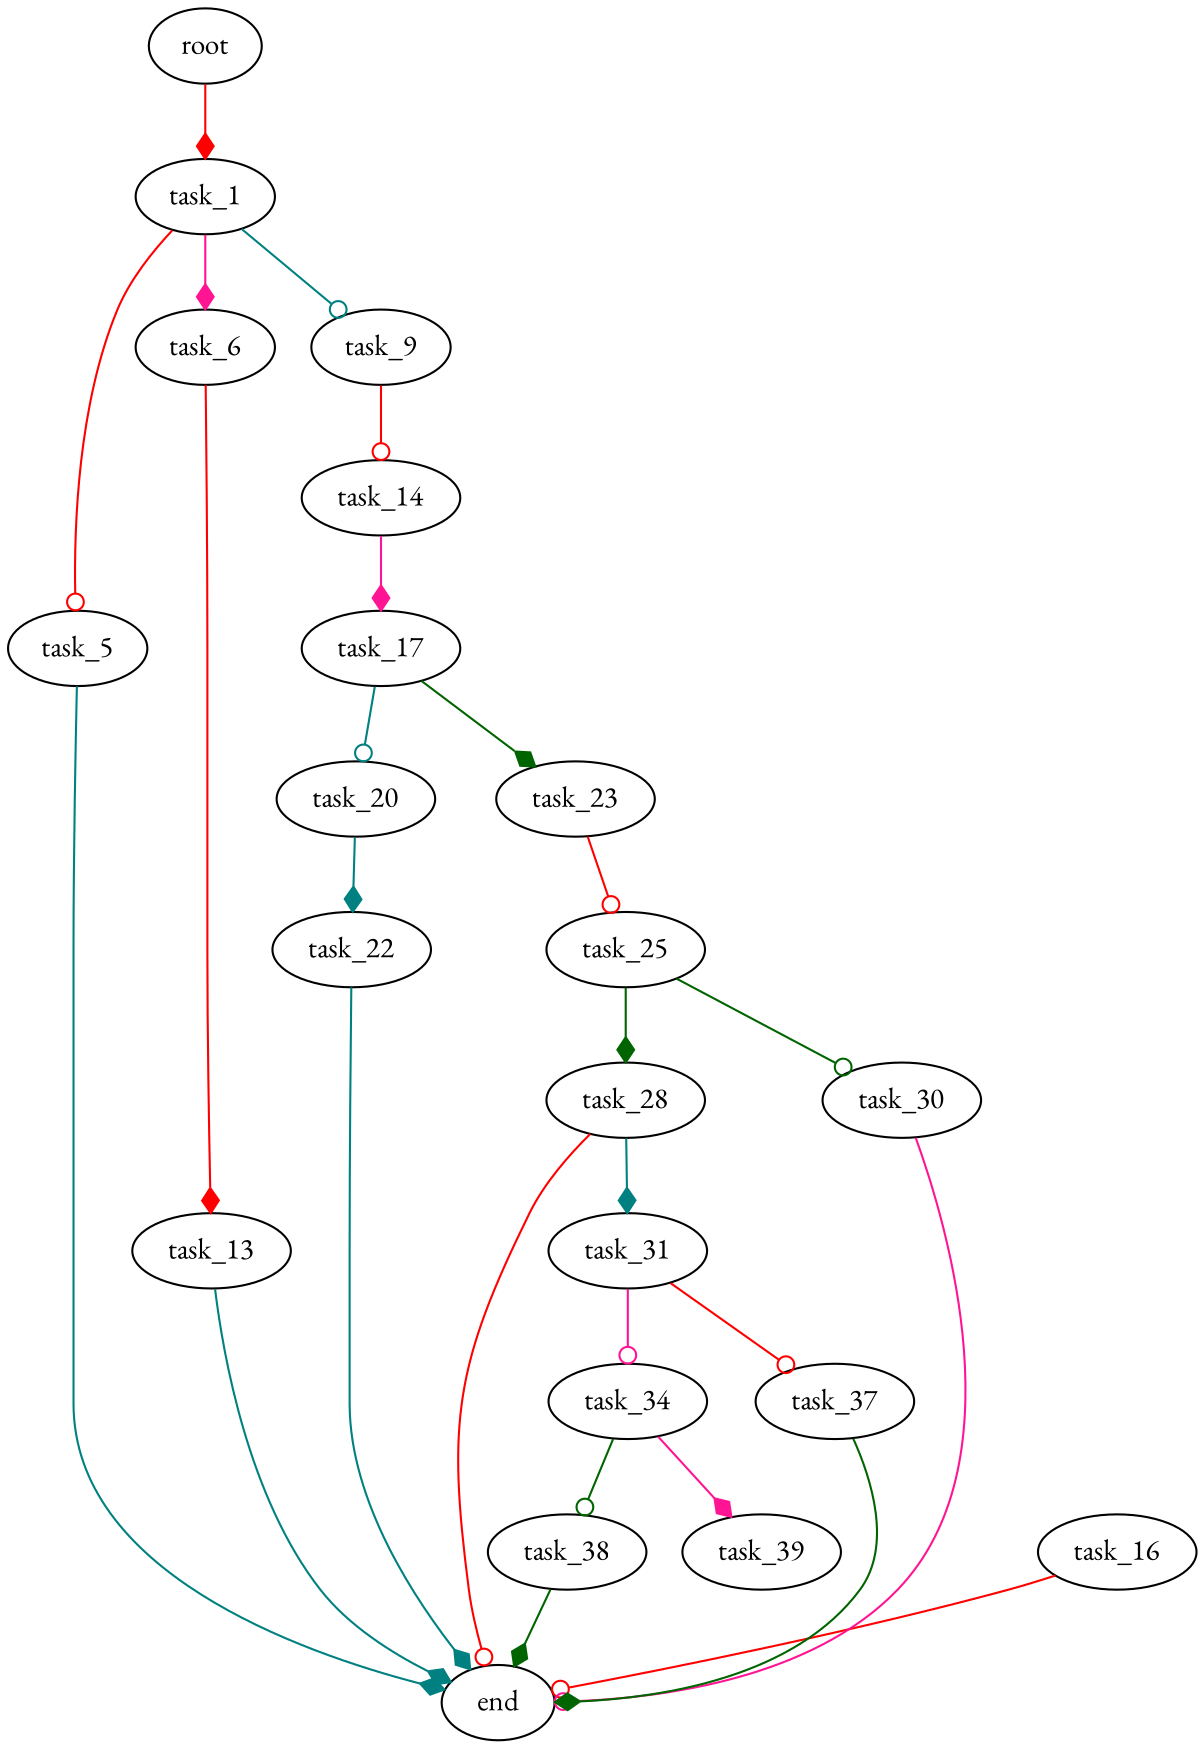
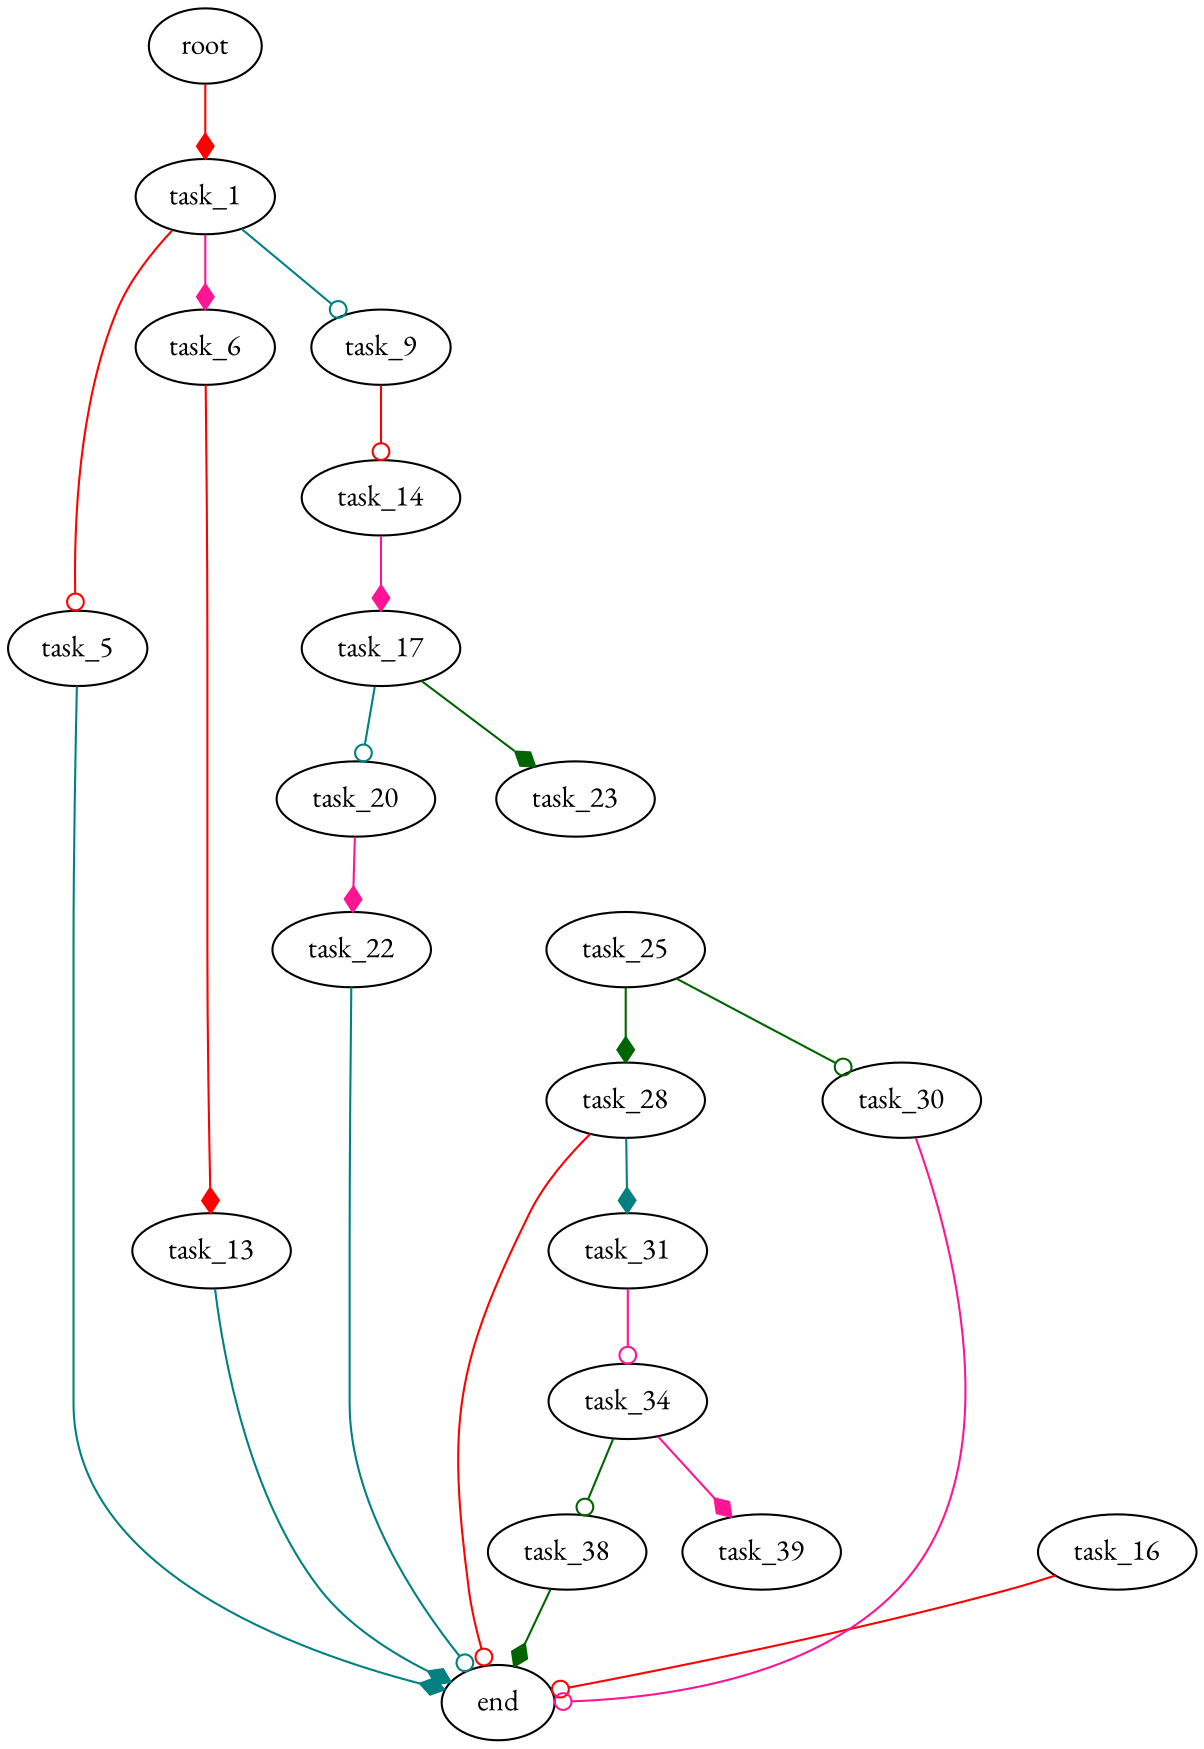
edge "task_20" -> "task_22": color teal -> deeppink
edge "task_23" -> "task_25": removed
edge "task_22" -> "end": arrowhead diamond -> odot
node "task_37": removed
